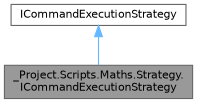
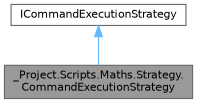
node "_Project.Scripts.Maths.Strategy. ICommandExecutionStrategy": label "_Project.Scripts.Maths.Strategy. ICommandExecutionStrategy" -> "_Project.Scripts.Maths.Strategy. CommandExecutionStrategy"
